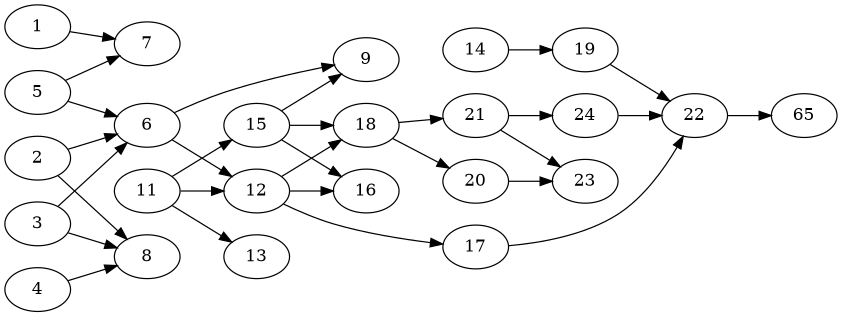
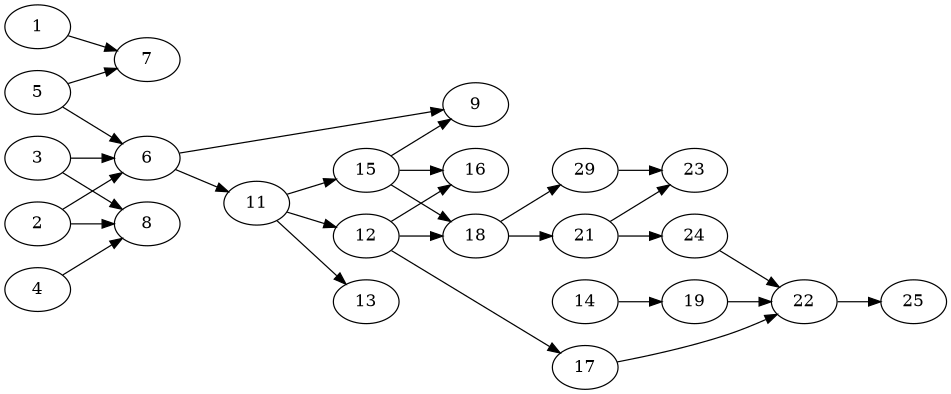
node "65": label "65" -> "25"
edge "6" -> "12": now "6" -> "11"
node "20": label "20" -> "29"
